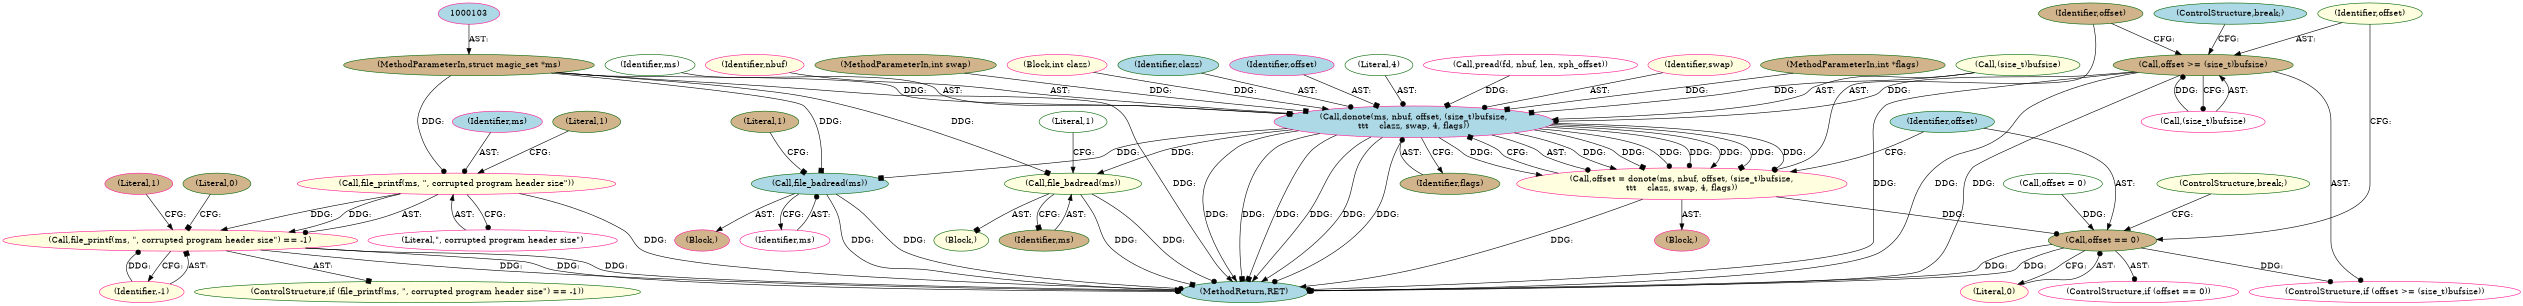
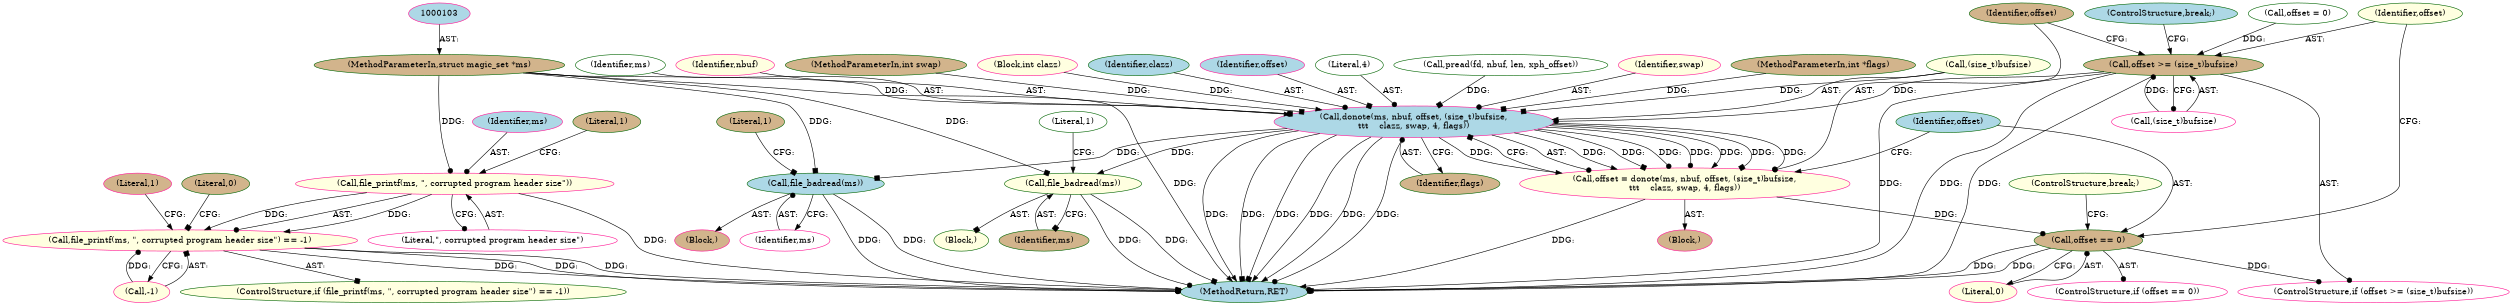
node "(Call,pread(fd, nbuf, len, xph_offset))": color deeppink -> darkgreen
edge "(Call,offset = 0)" -> "(Call,offset == 0)": now "(Call,offset = 0)" -> "(Call,offset >= (size_t)bufsize)"
node "(Identifier,-1)": label "(Identifier,-1)" -> "(Call,-1)"
